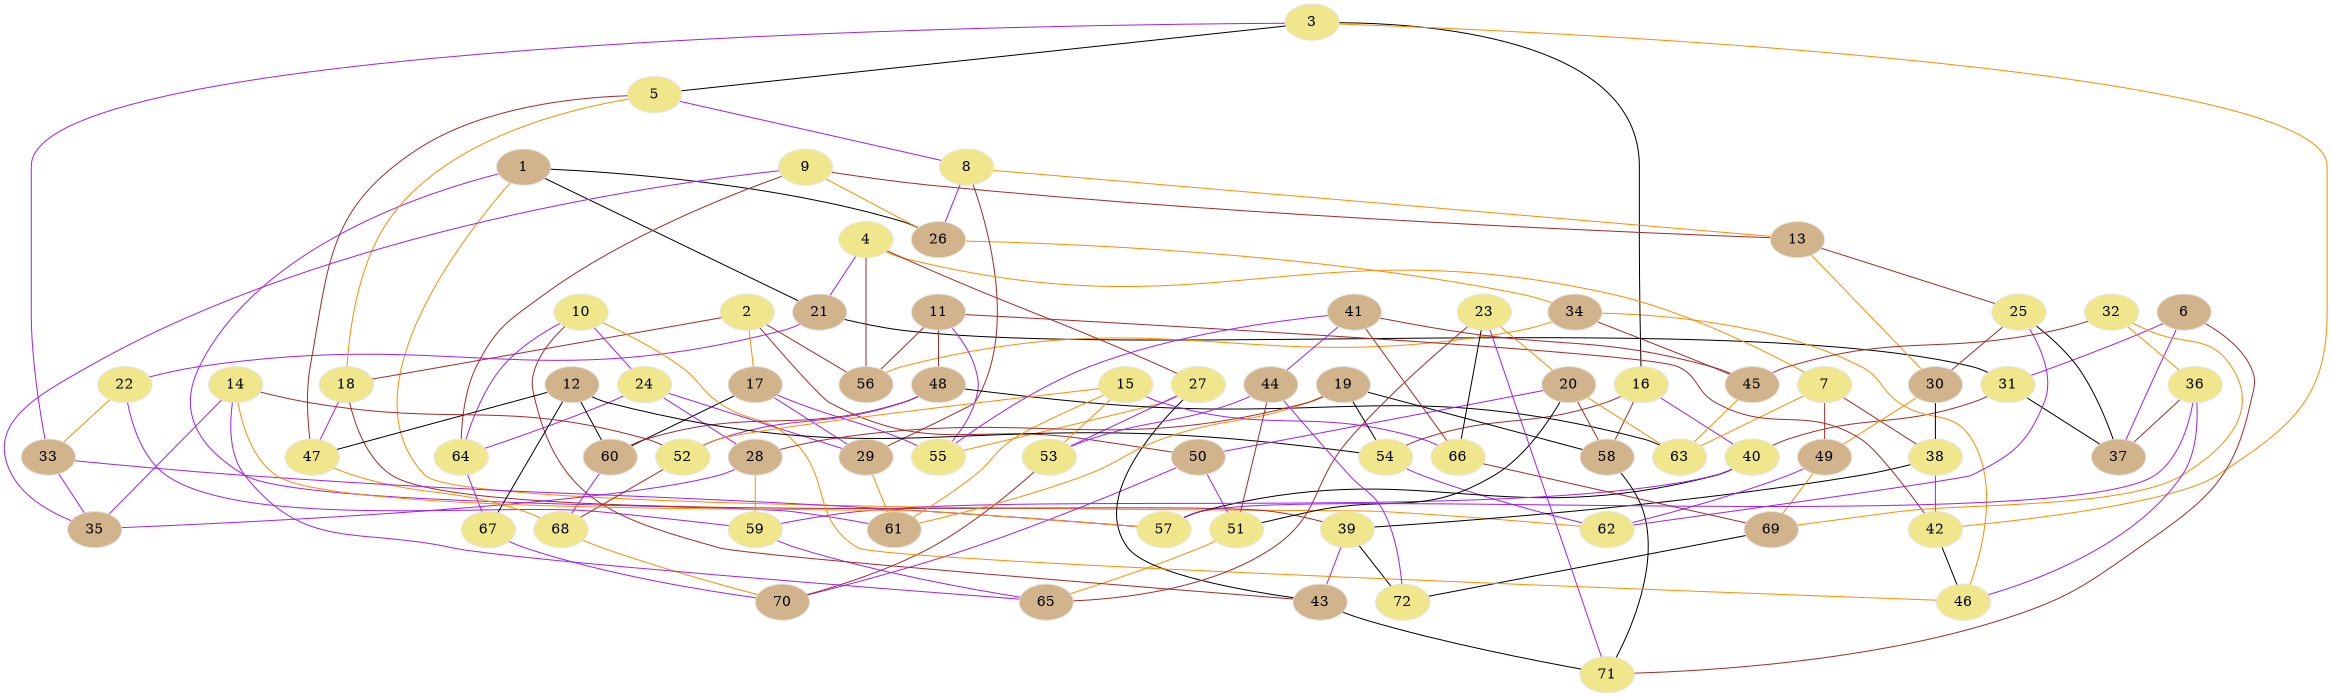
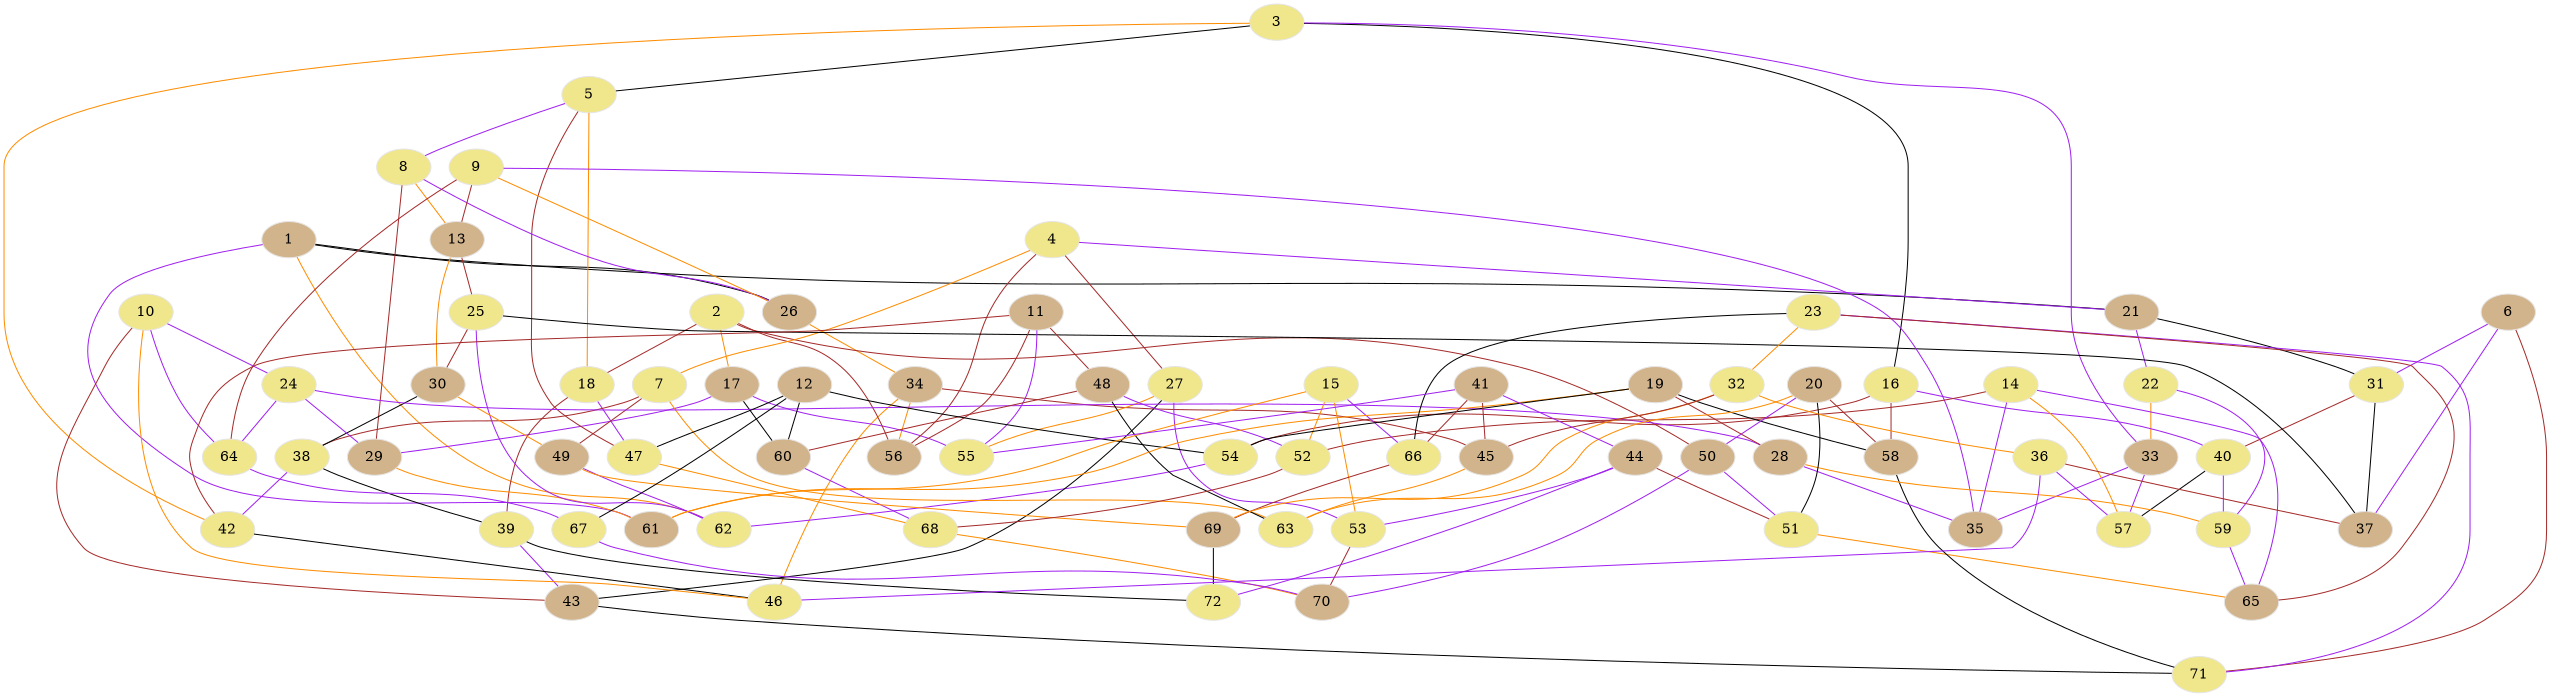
edge "23" -- "20": now "23" -- "32"
